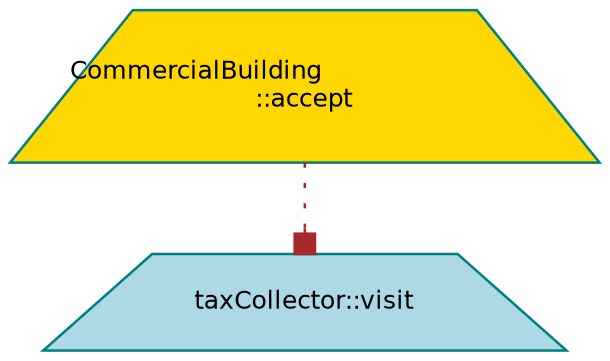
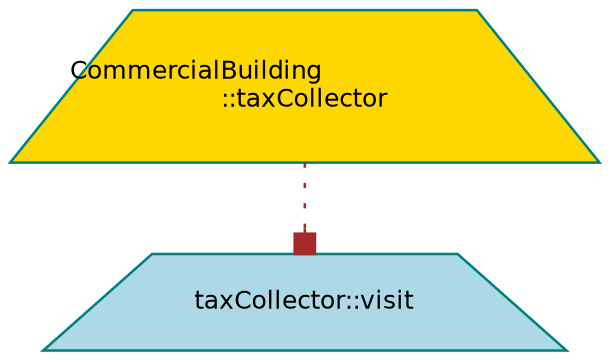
node "CommercialBuilding ::accept": label "CommercialBuilding ::accept" -> "CommercialBuilding ::taxCollector"
